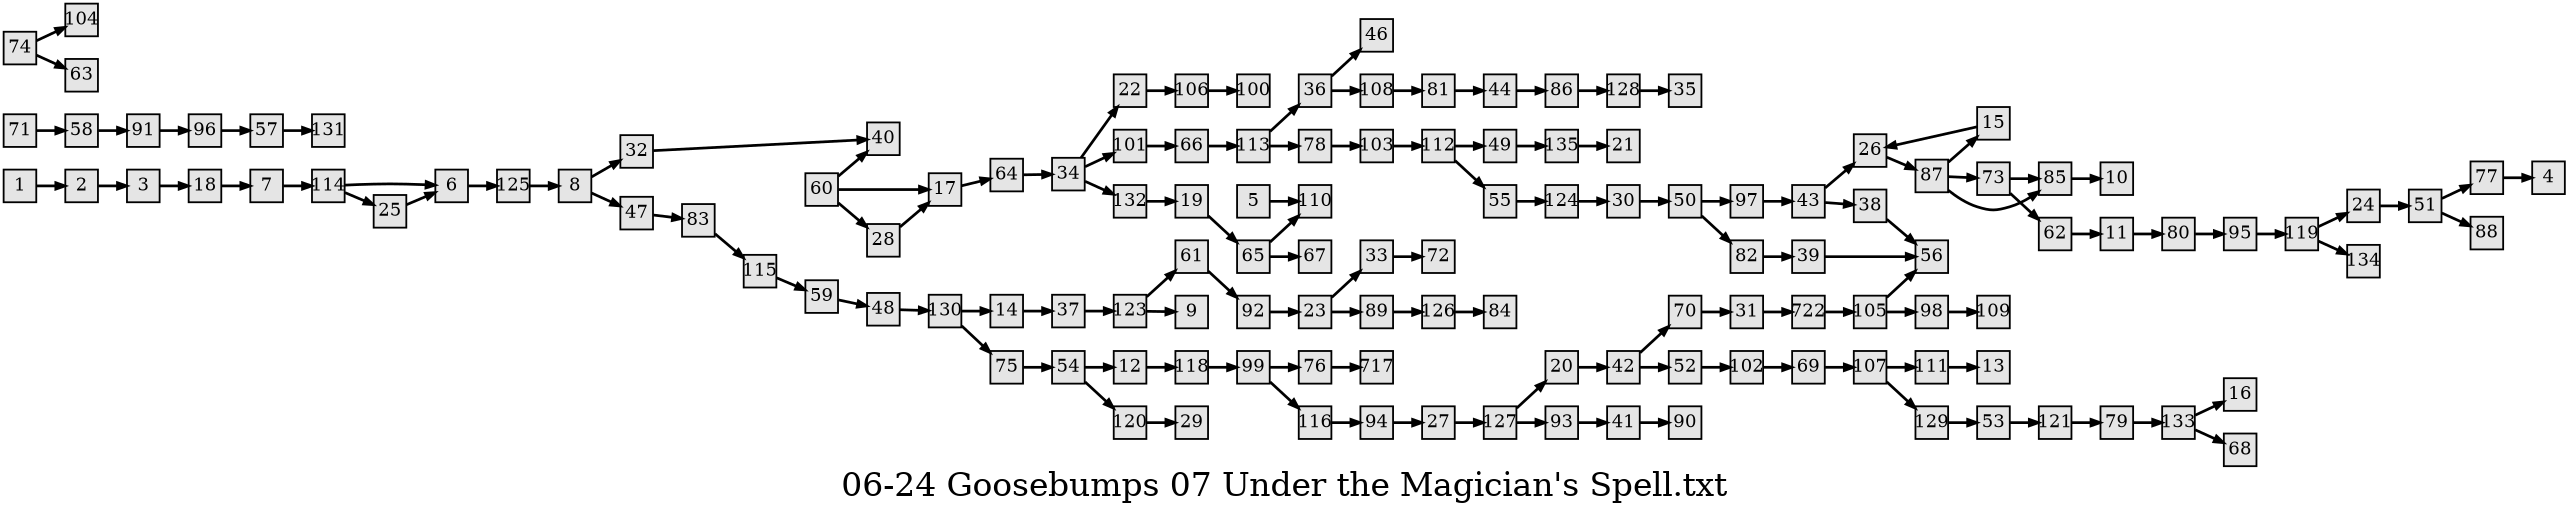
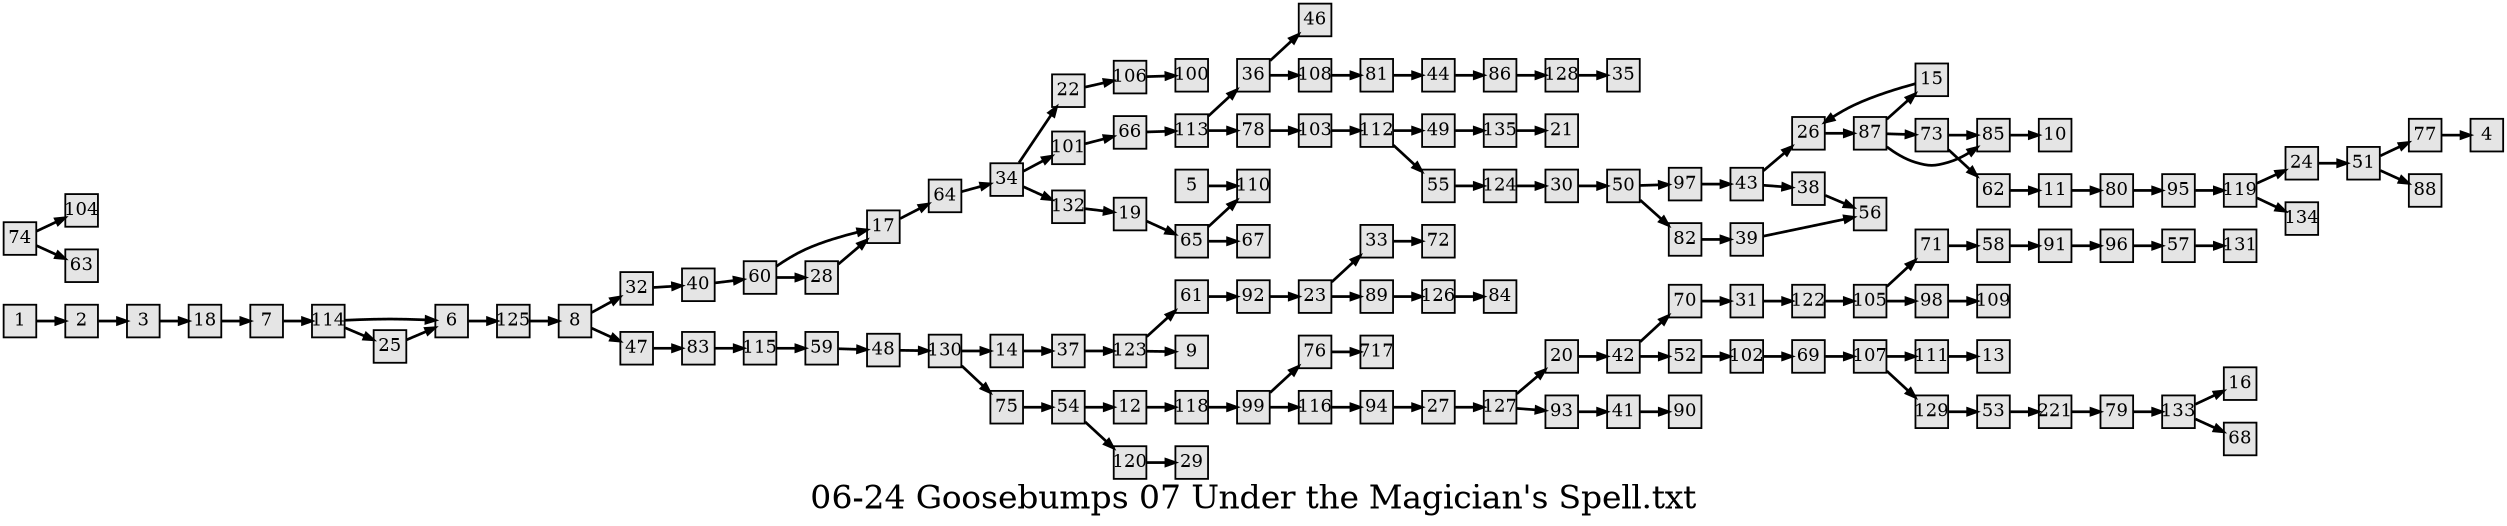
edge "60" -> "40": reversed
edge "105" -> "56": now "105" -> "71"
node "722": label "722" -> "122"
node "121": label "121" -> "221"
